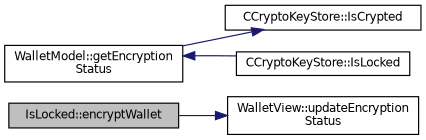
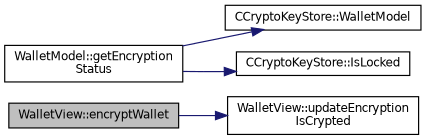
node "CCryptoKeyStore::IsCrypted": label "CCryptoKeyStore::IsCrypted" -> "CCryptoKeyStore::WalletModel"
edge "CCryptoKeyStore::IsLocked" -> "WalletModel::getEncryption Status": reversed
node "IsLocked::encryptWallet": label "IsLocked::encryptWallet" -> "WalletView::encryptWallet"
node "WalletView::updateEncryption Status": label "WalletView::updateEncryption Status" -> "WalletView::updateEncryption IsCrypted"
